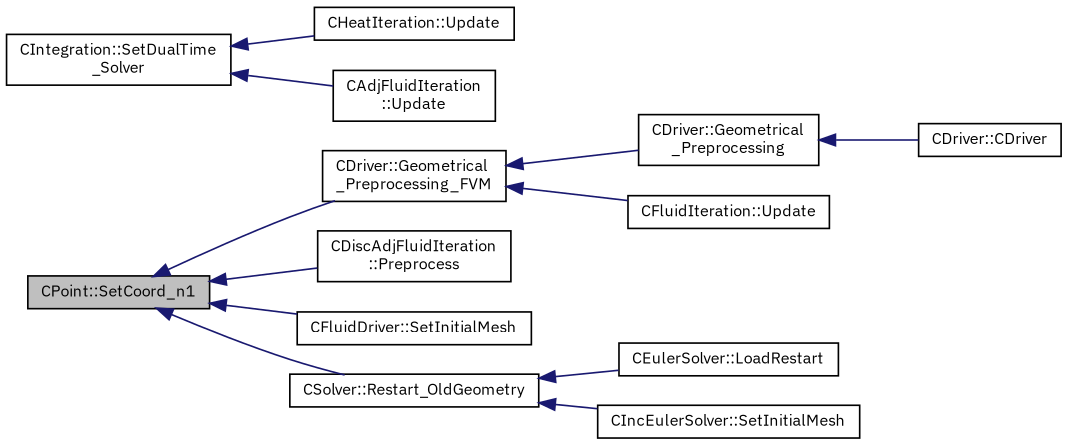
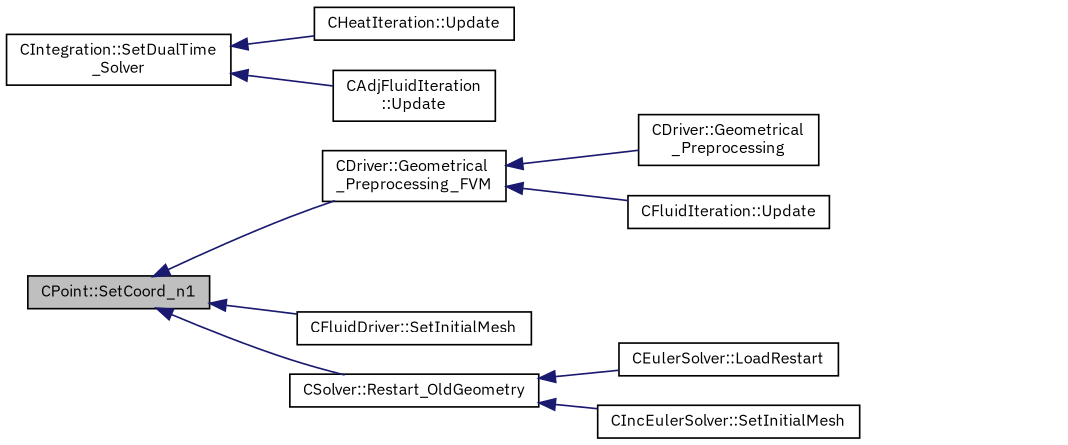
node "CDriver::CDriver": removed
node "CDiscAdjFluidIteration ::Preprocess": removed
